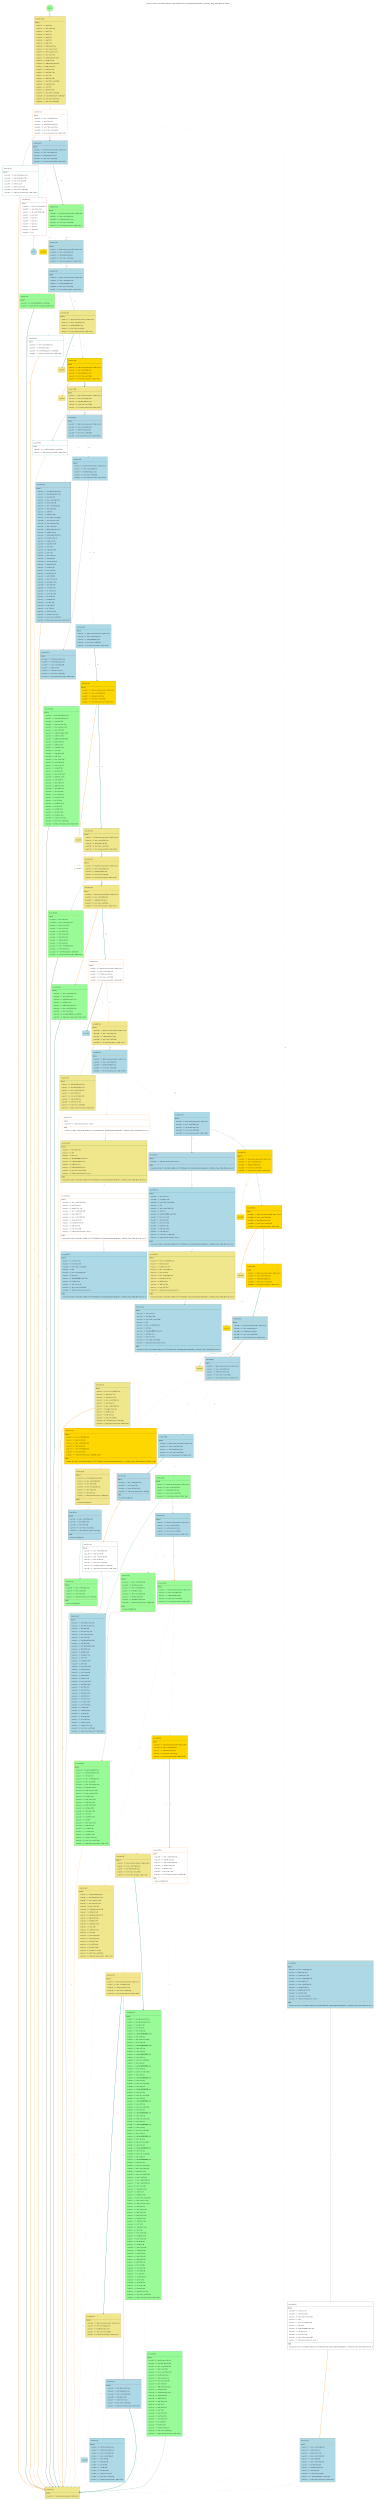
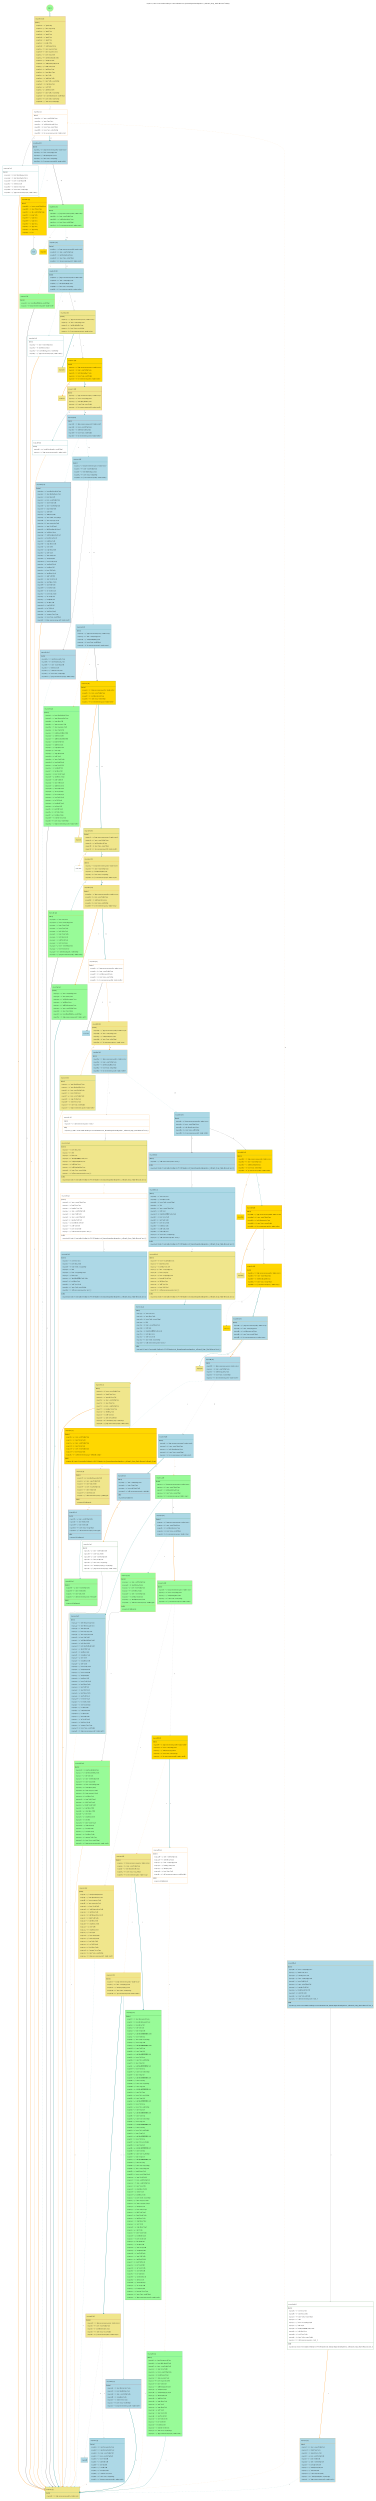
node "0x402868 [24]": fillcolor white -> gold
